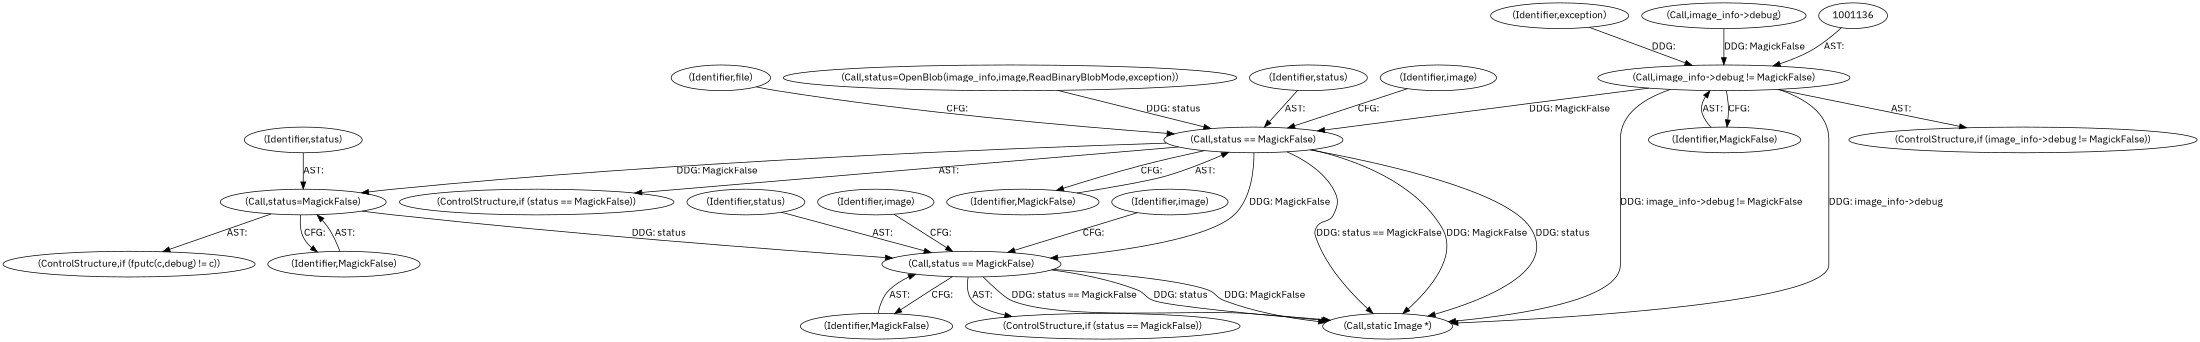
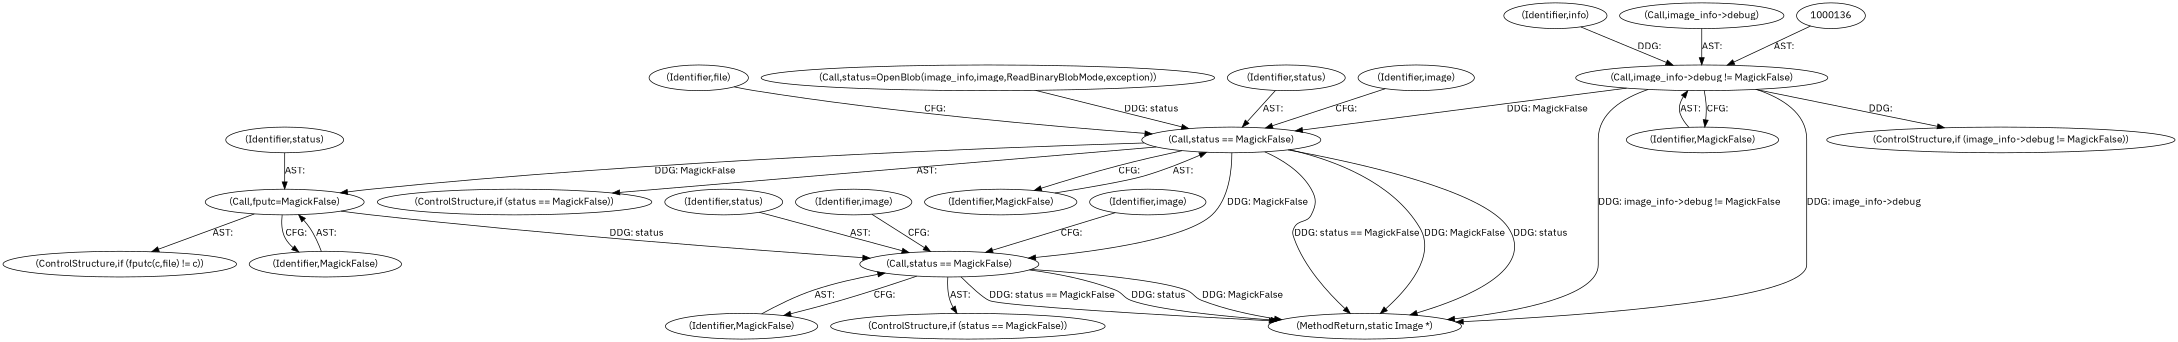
node "(Identifier,exception)": label "(Identifier,exception)" -> "(Identifier,info)"
node "1001136": label "1001136" -> "1000136"
edge "(Call,image_info->debug)" -> "(Call,image_info->debug != MagickFalse)": label "DDG: MagickFalse" -> "AST: "
edge "(Call,image_info->debug != MagickFalse)" -> "(ControlStructure,if (image_info->debug != MagickFalse))": label "AST: " -> "DDG: "
node "(Call,status=MagickFalse)": label "(Call,status=MagickFalse)" -> "(Call,fputc=MagickFalse)"
node "(ControlStructure,if (fputc(c,debug) != c))": label "(ControlStructure,if (fputc(c,debug) != c))" -> "(ControlStructure,if (fputc(c,file) != c))"
node "(Call,static Image *)": label "(Call,static Image *)" -> "(MethodReturn,static Image *)"
